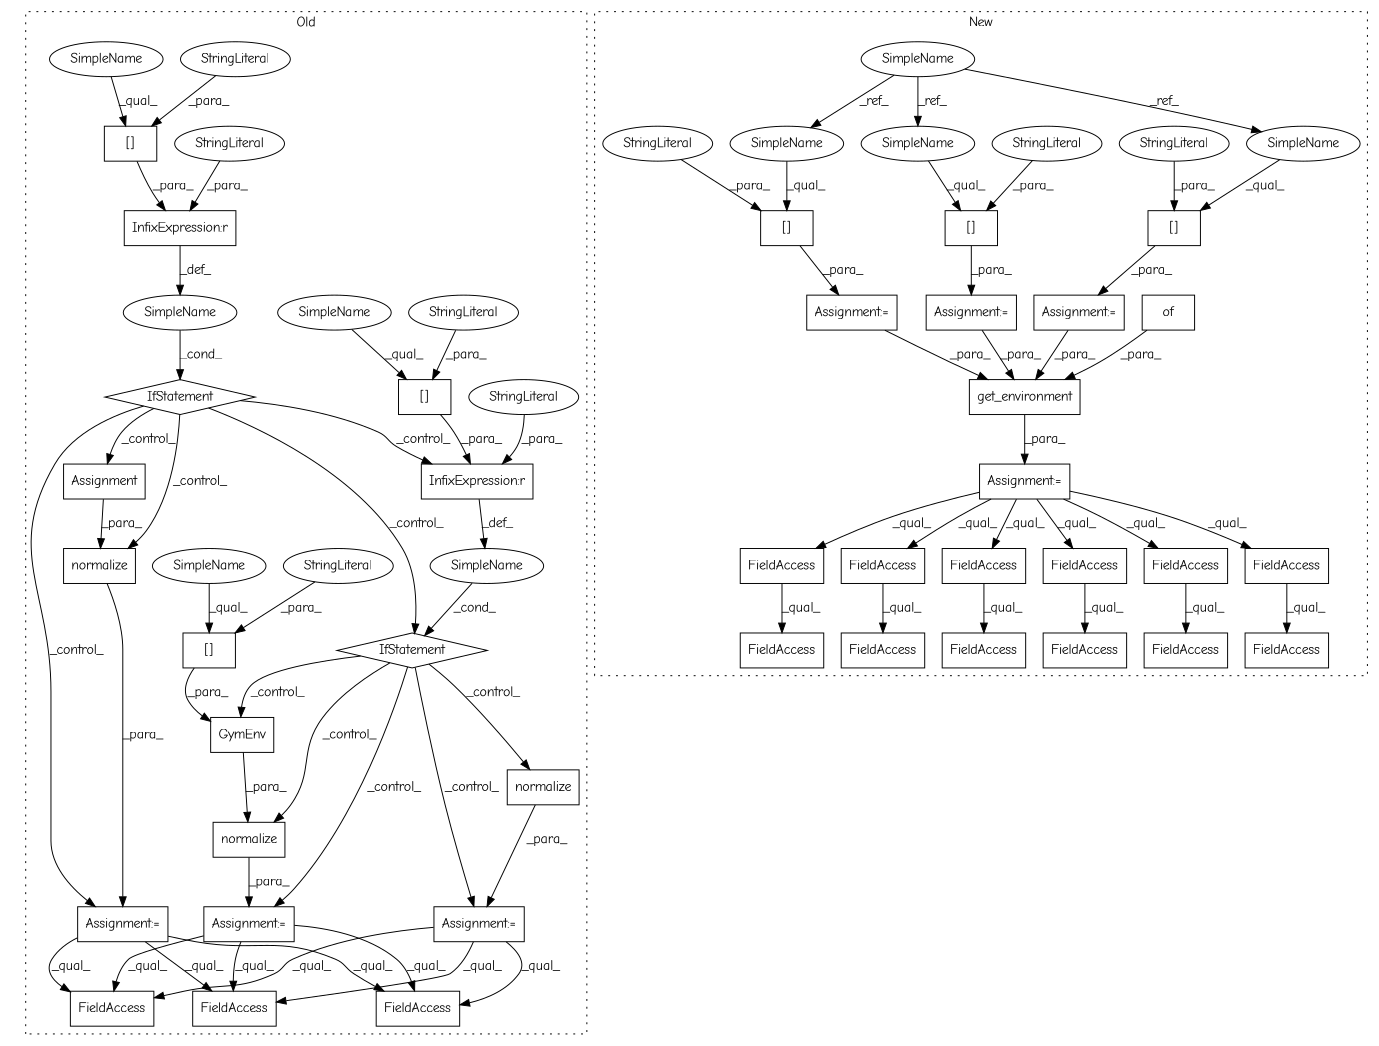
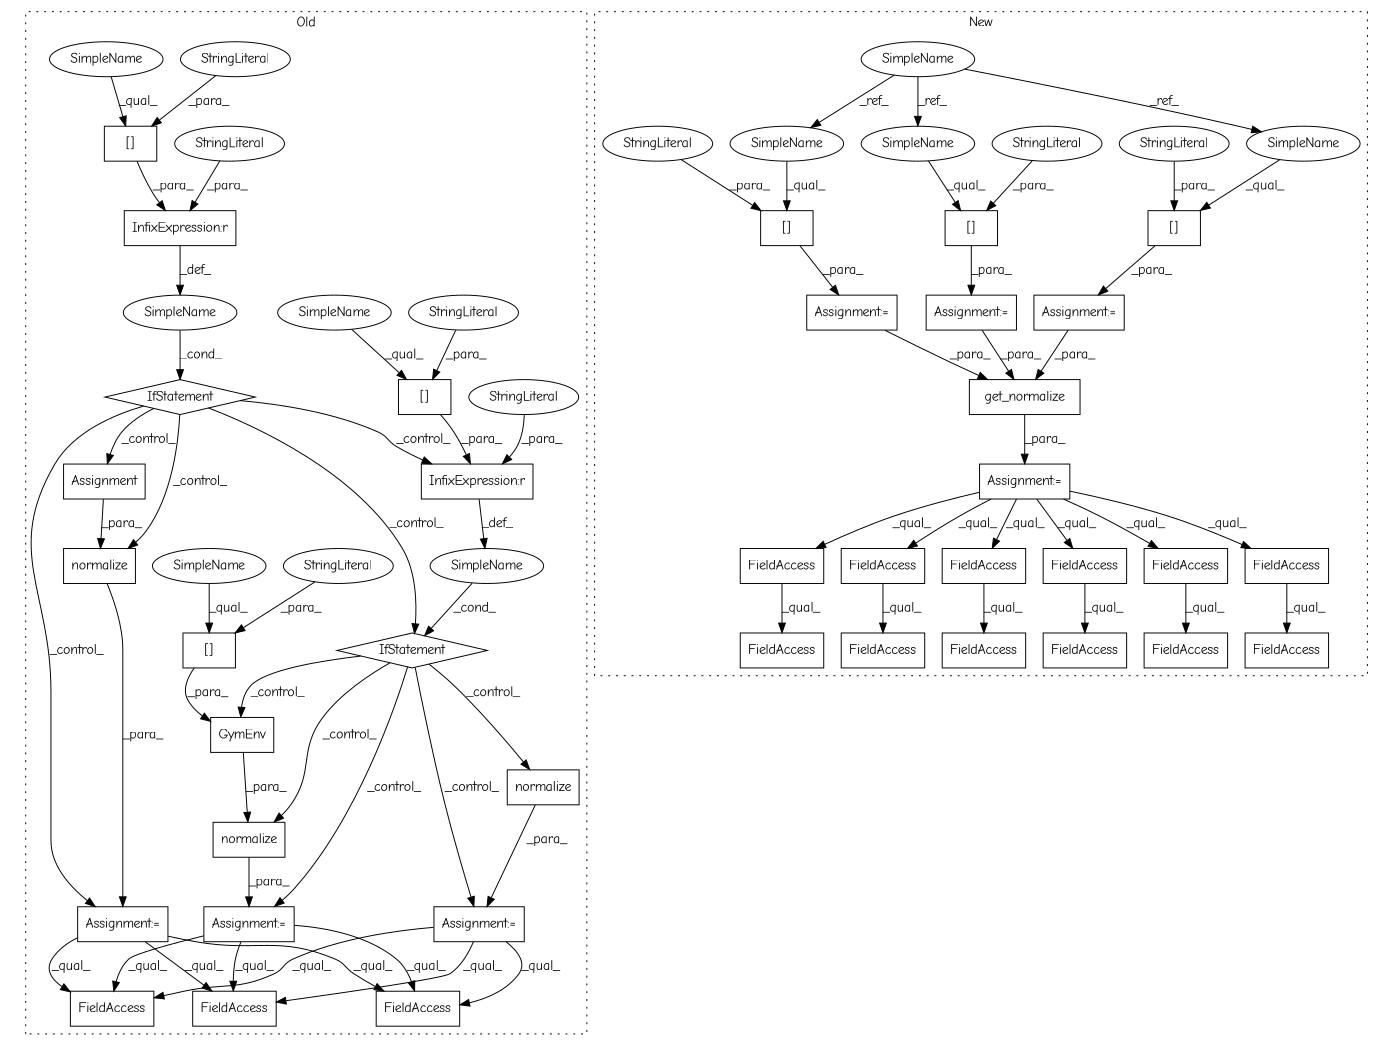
node "of": removed
node "get_environment": label "get_environment" -> "get_normalize"
